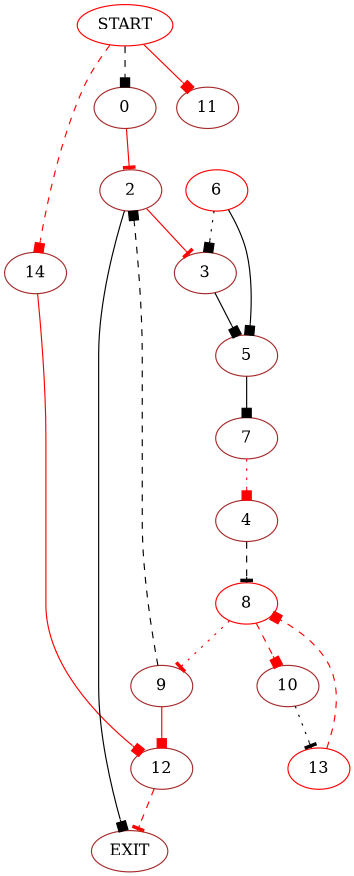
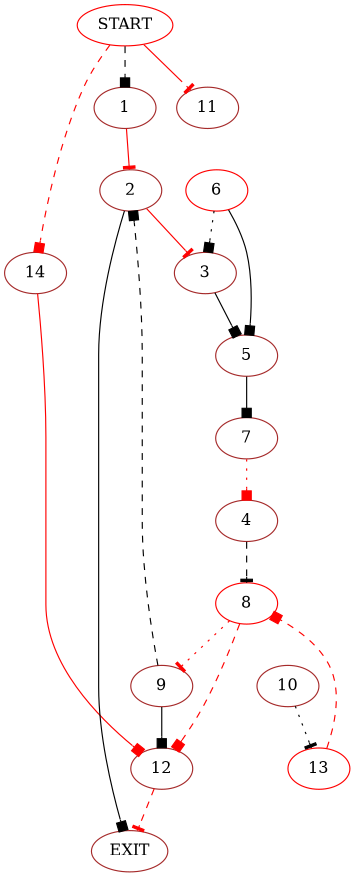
edge "START" -> "11": arrowhead box -> tee
node "0": label "0" -> "1"
edge "8" -> "10": now "8" -> "12"
edge "9" -> "12": color red -> black
